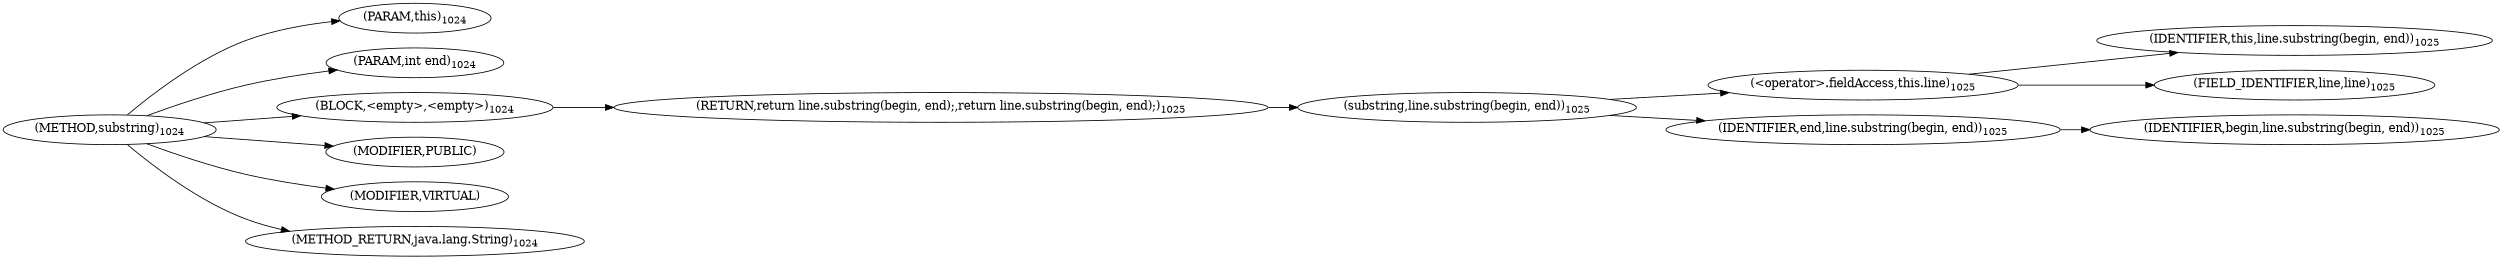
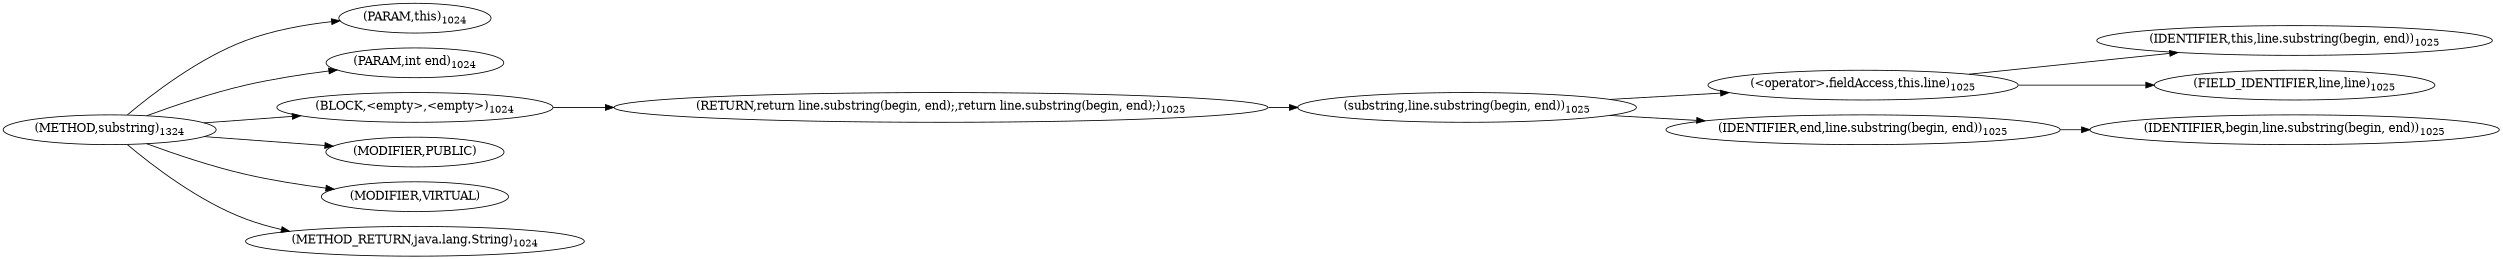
node "(METHOD,substring)": text "1024" -> "1324"
